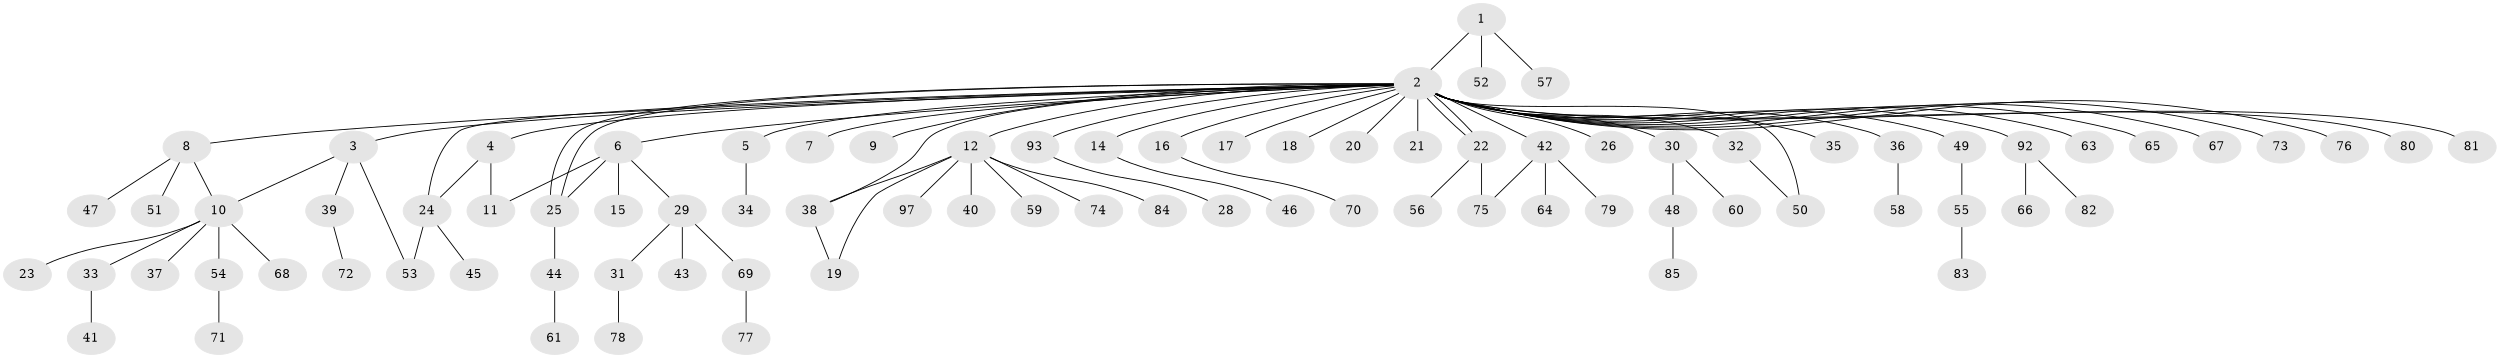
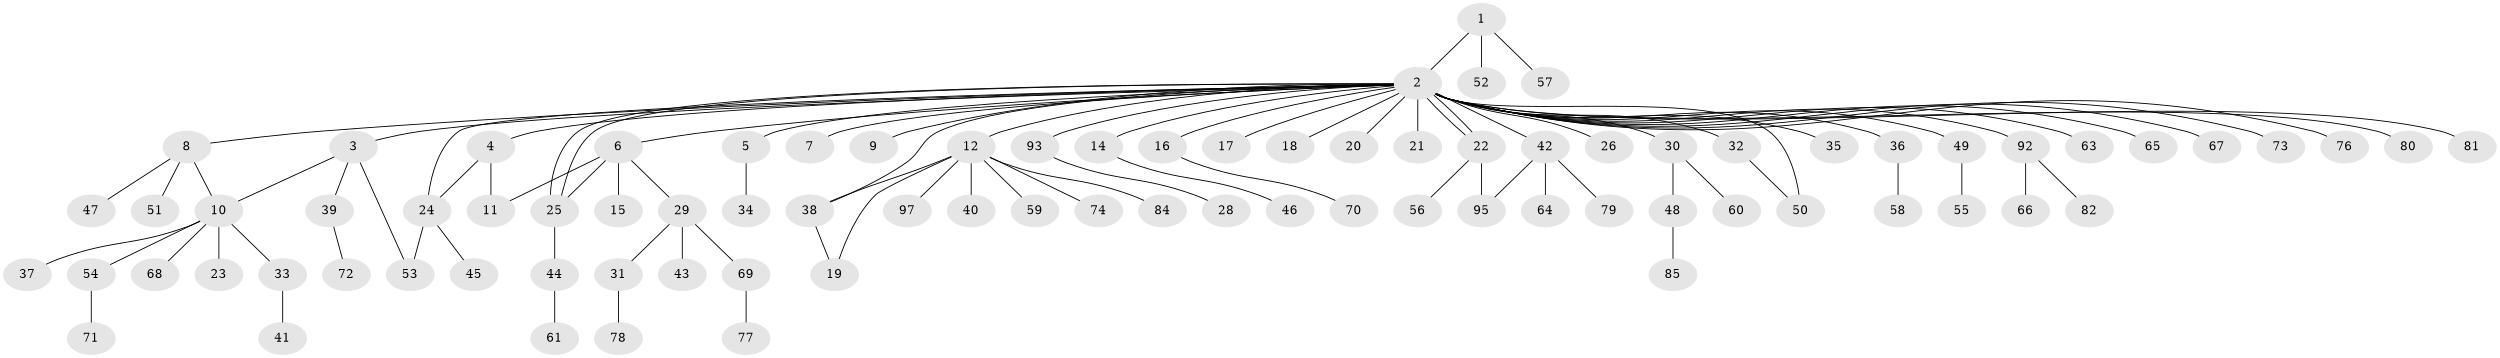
node "75": label "75" -> "95"
node "83": removed
